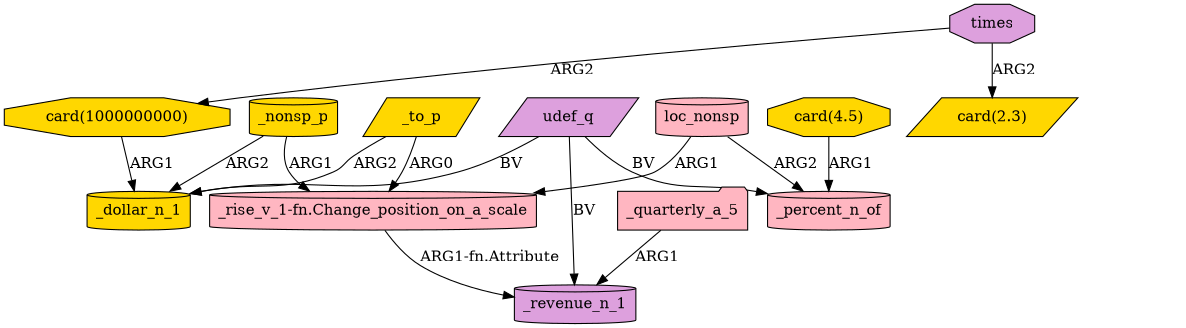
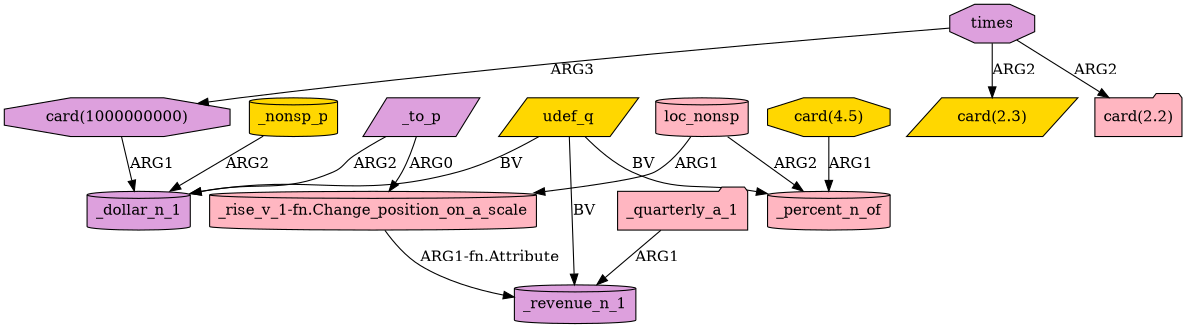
edge "times" -> "card(1000000000)": label "ARG2" -> "ARG3"
node "card(1000000000)": fillcolor gold -> plum
node "_to_p": fillcolor gold -> plum
node "udef_q": fillcolor plum -> gold
node "card(2.2)": added
edge "_nonsp_p" -> "_rise_v_1-fn.Change_position_on_a_scale": removed, label "ARG1"
node "_dollar_n_1": fillcolor gold -> plum
node "_quarterly_a_5": label "_quarterly_a_5" -> "_quarterly_a_1"
